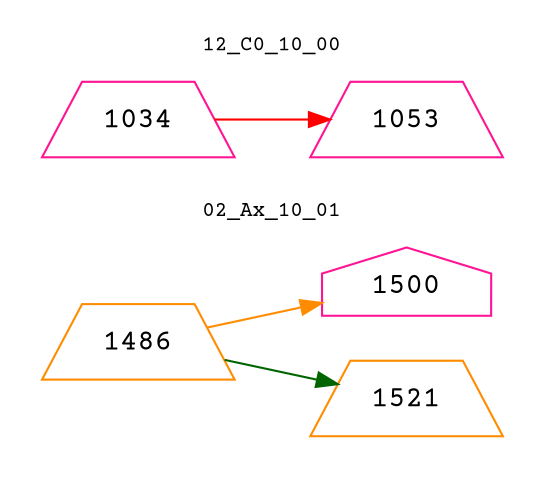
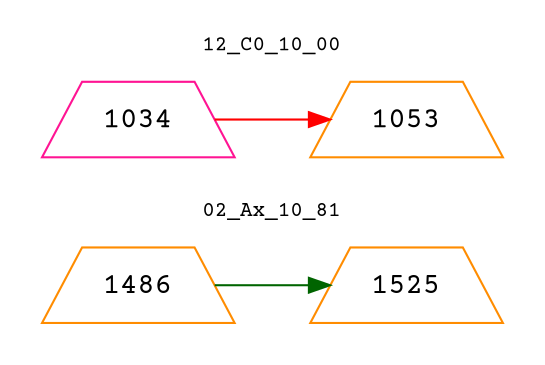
node "1053": color deeppink -> darkorange
cluster "02_Ax_10_01": label "02_Ax_10_01" -> "02_Ax_10_81"
node "1500": removed
node "1521": label "1521" -> "1525"
